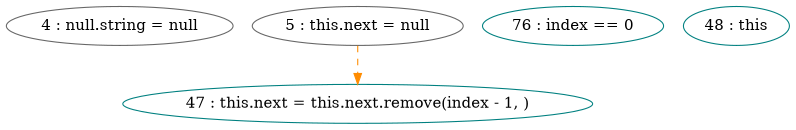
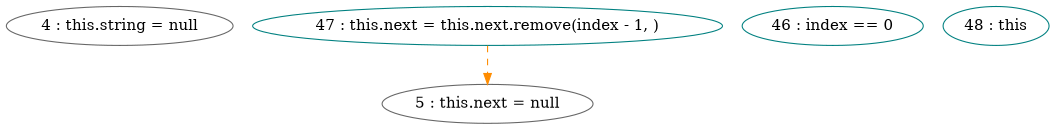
node "4 : null.string = null": label "4 : null.string = null" -> "4 : this.string = null"
node "76 : index == 0": label "76 : index == 0" -> "46 : index == 0"
edge "5 : this.next = null" -> "47 : this.next = this.next.remove(index - 1, )": reversed
